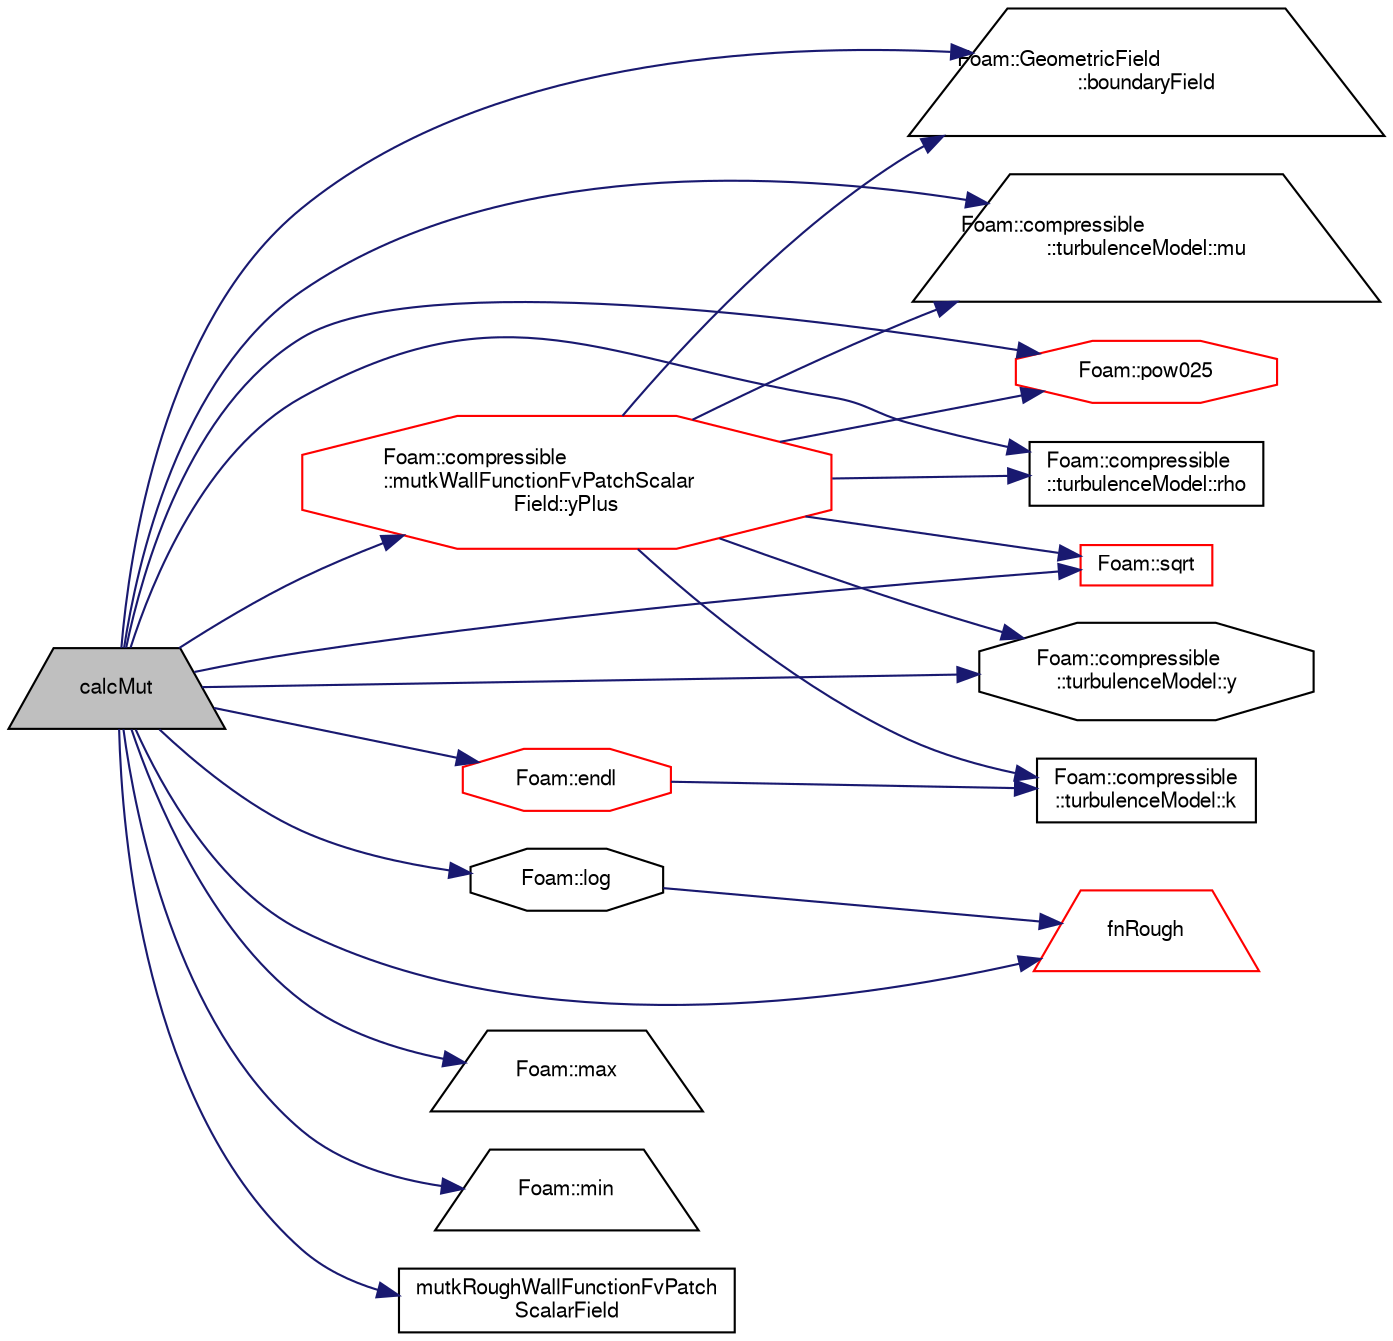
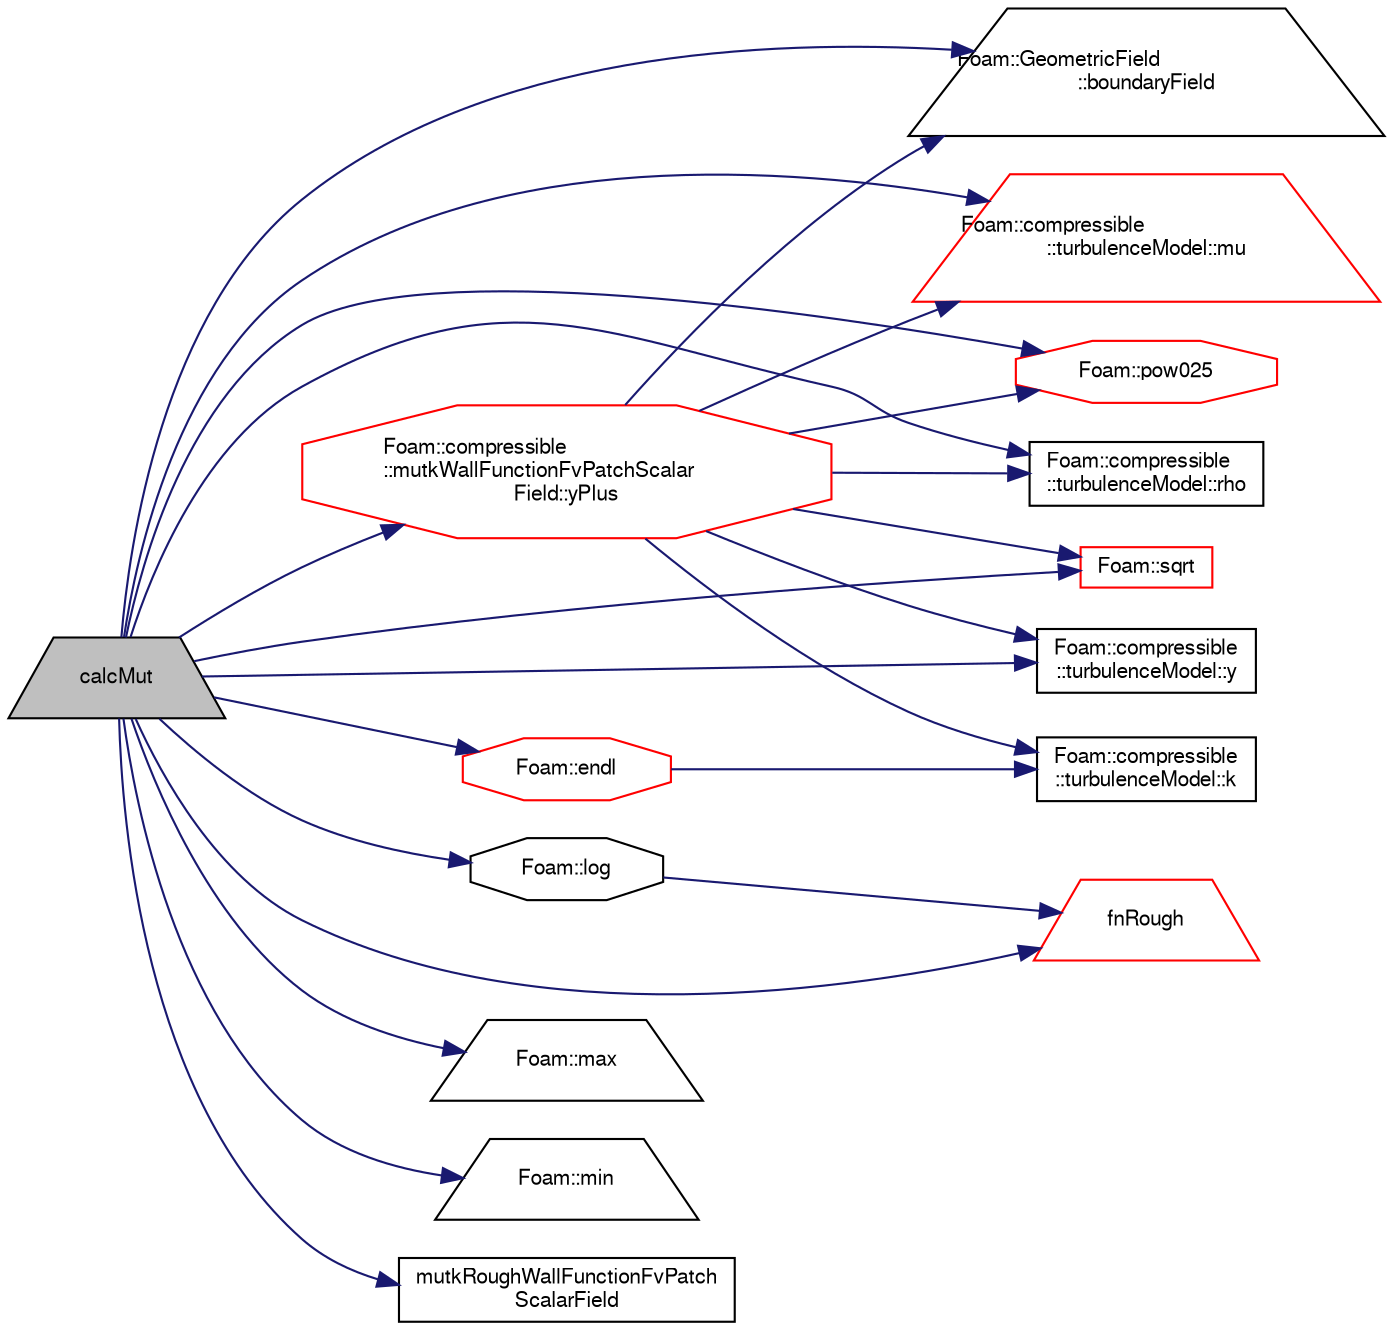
node "Foam::compressible ::turbulenceModel::mu": color black -> red
node "Foam::compressible ::turbulenceModel::y": shape octagon -> box
